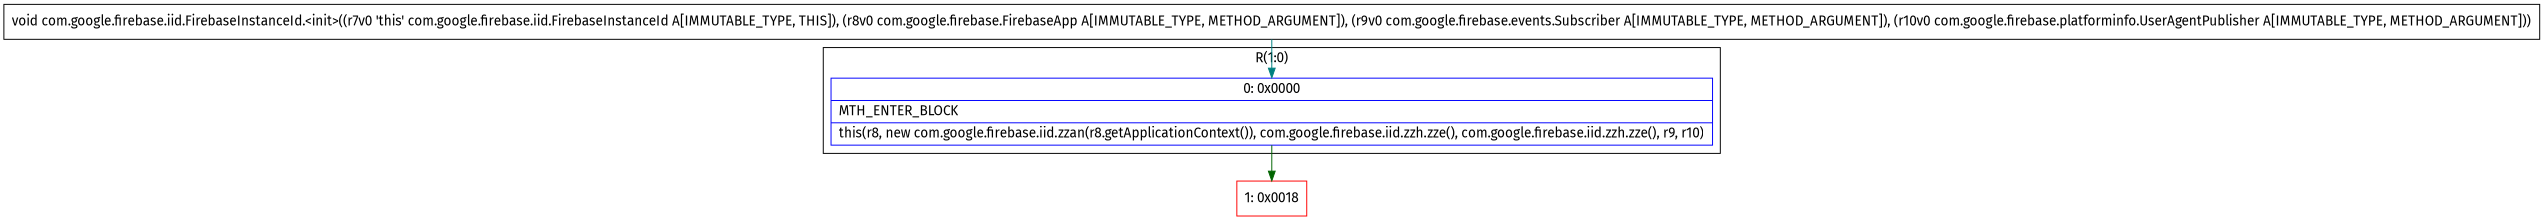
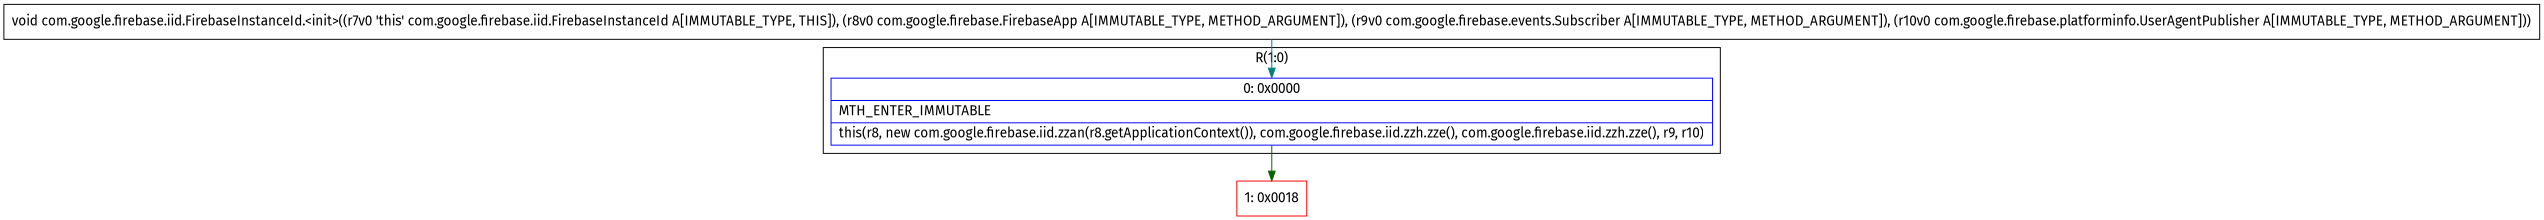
node "0: 0x0000": text "MTH_ENTER_BLOCK" -> "MTH_ENTER_IMMUTABLE"
